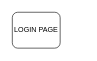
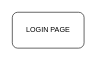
node "LOGIN PAGE": size 48x36 -> 72x36
